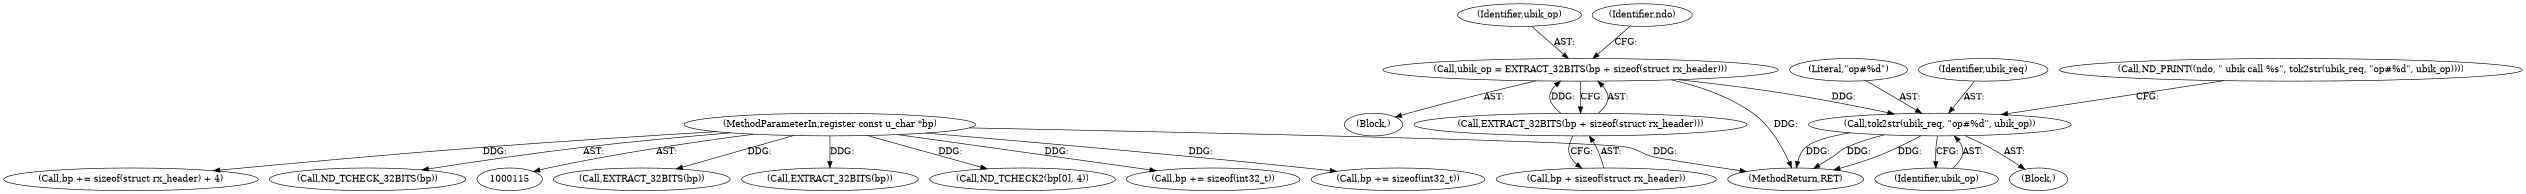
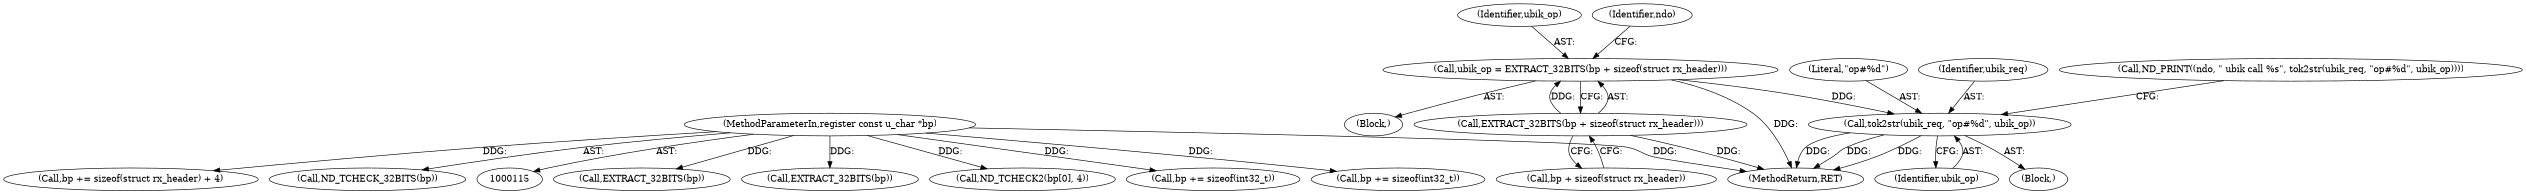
edge "(Call,EXTRACT_32BITS(bp + sizeof(struct rx_header)))" -> "(MethodReturn,RET)": added, label "DDG:"
edge "(Call,bp + sizeof(struct rx_header))" -> "(Call,EXTRACT_32BITS(bp + sizeof(struct rx_header)))": label "AST: " -> "CFG: "
